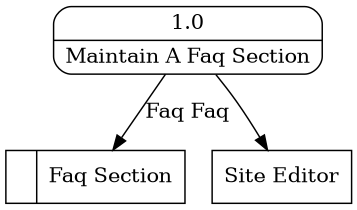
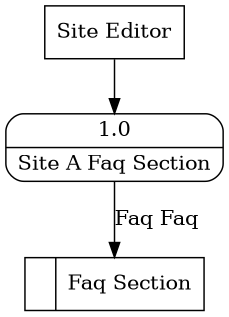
node "1.0": text "Maintain A Faq Section" -> "Site A Faq Section"
edge "1.0" -> "Site Editor": reversed
